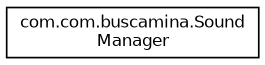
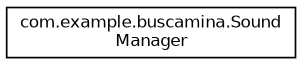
node "com.com.buscamina.Sound Manager": label "com.com.buscamina.Sound Manager" -> "com.example.buscamina.Sound Manager"
